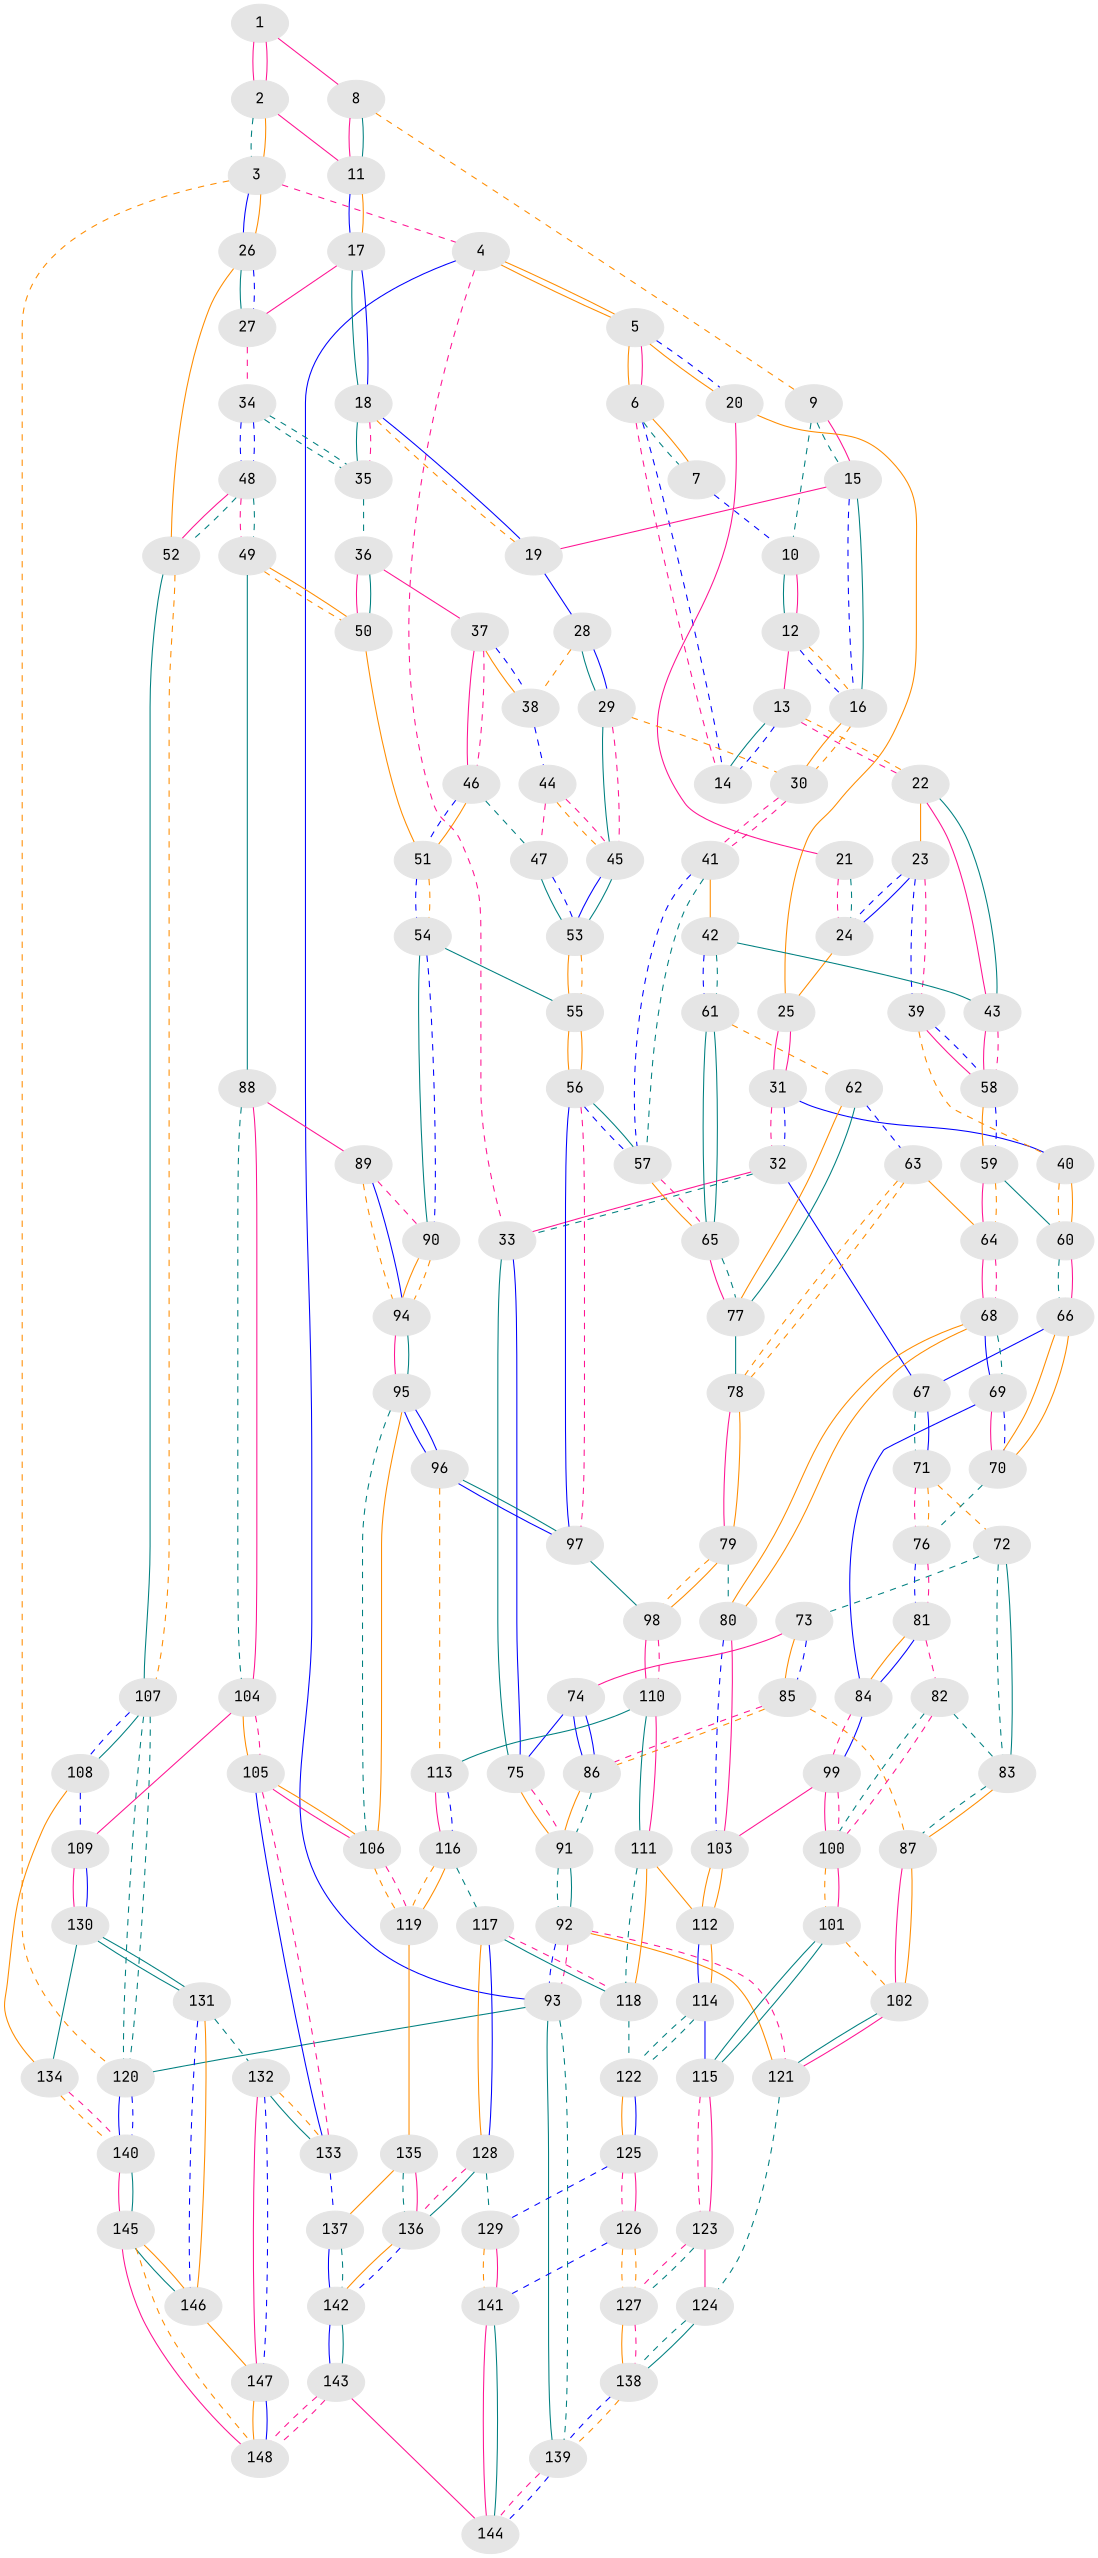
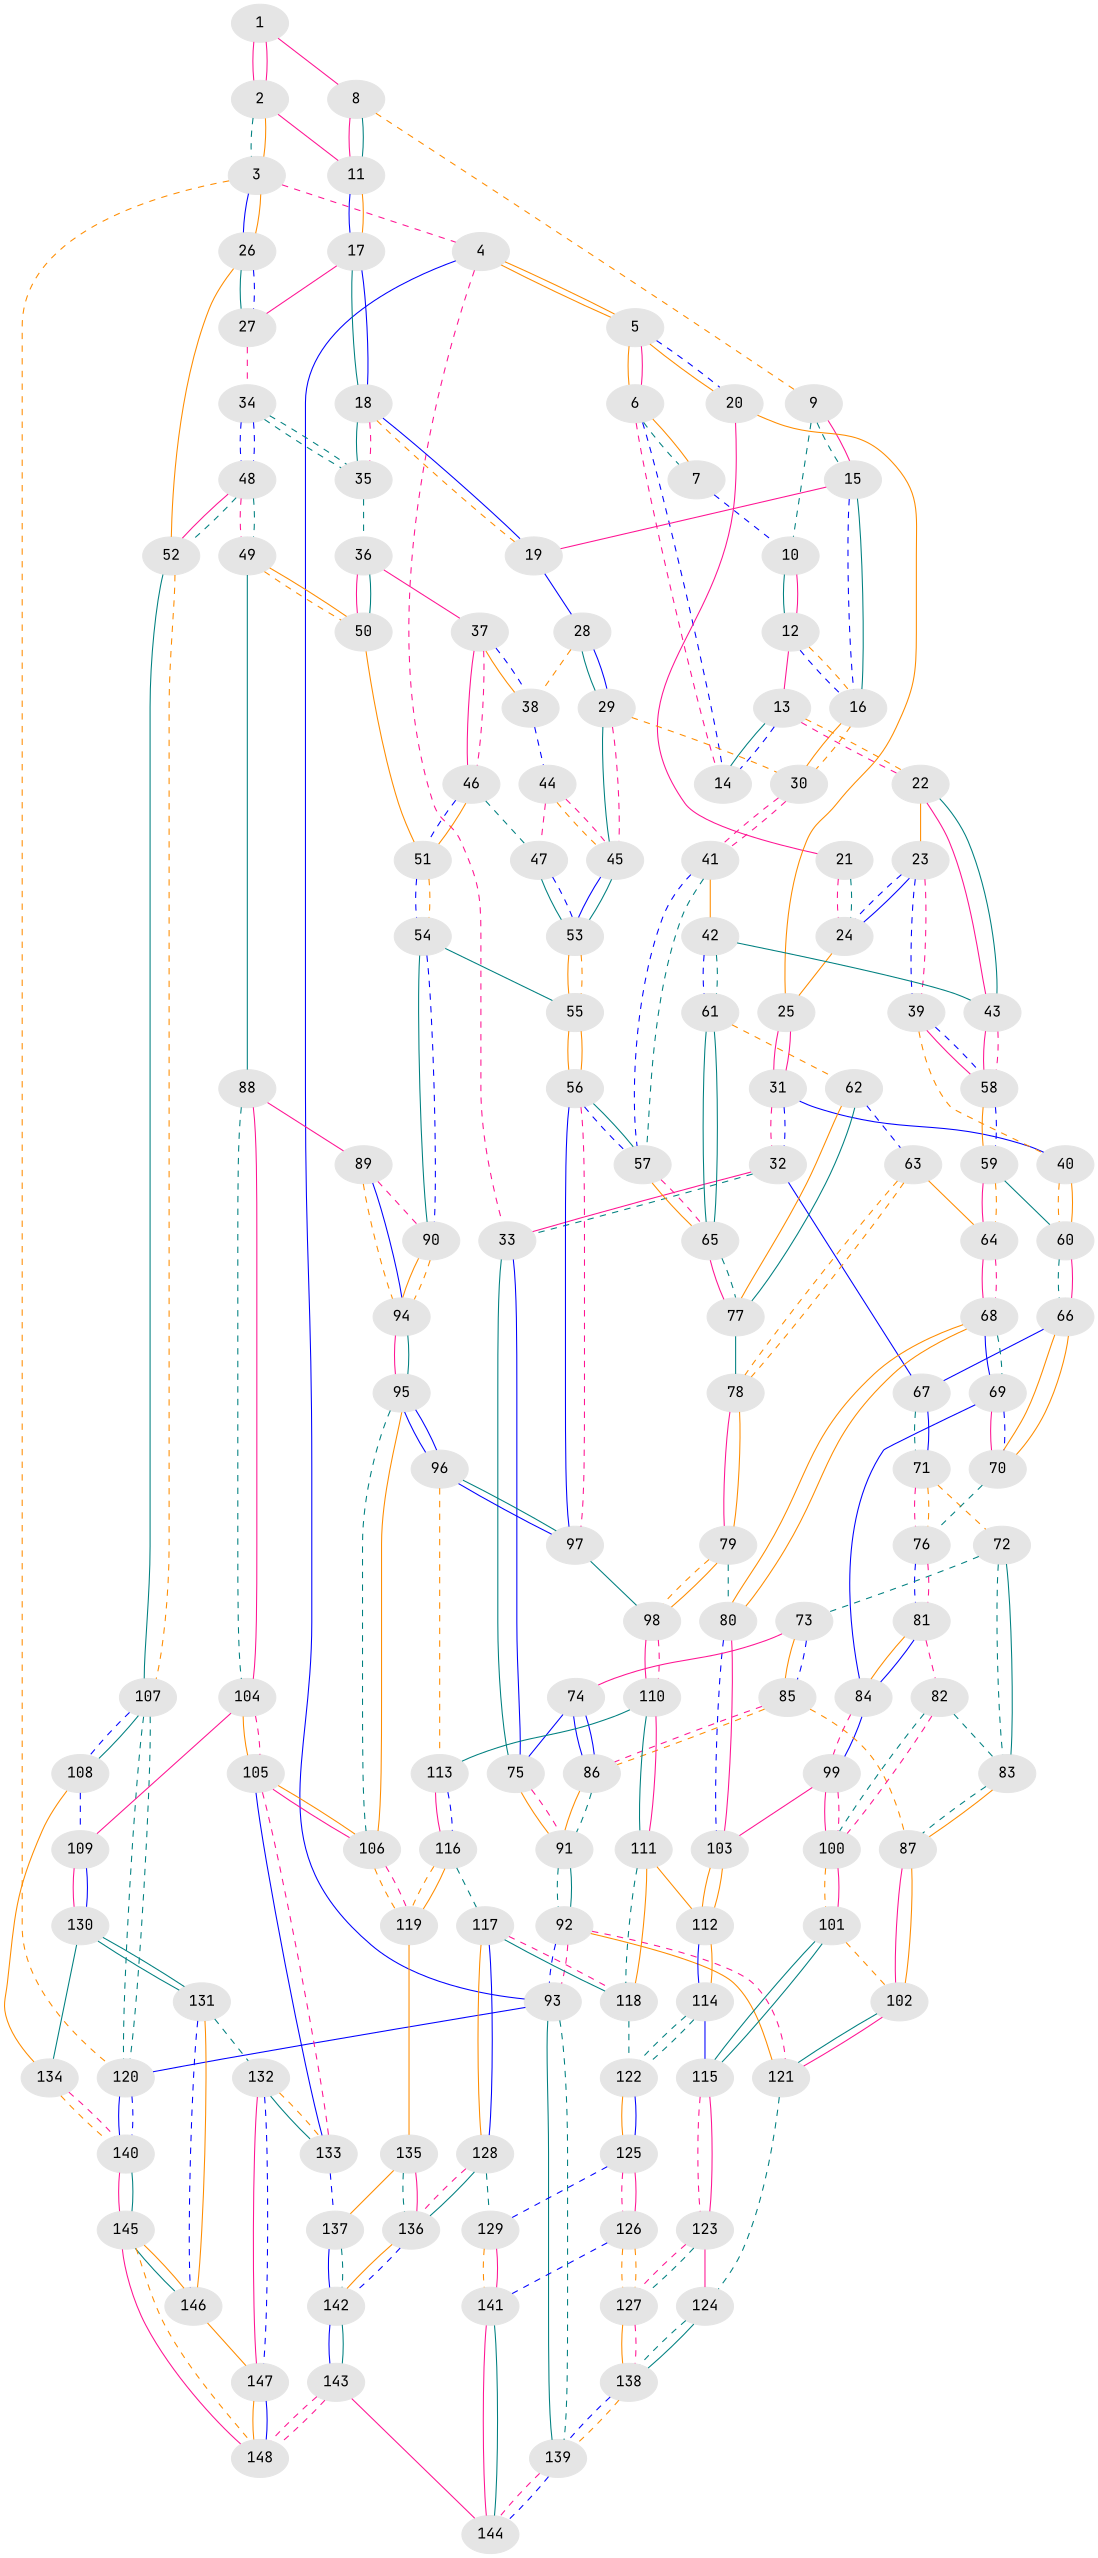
edge "93" -- "120": color teal -> blue
